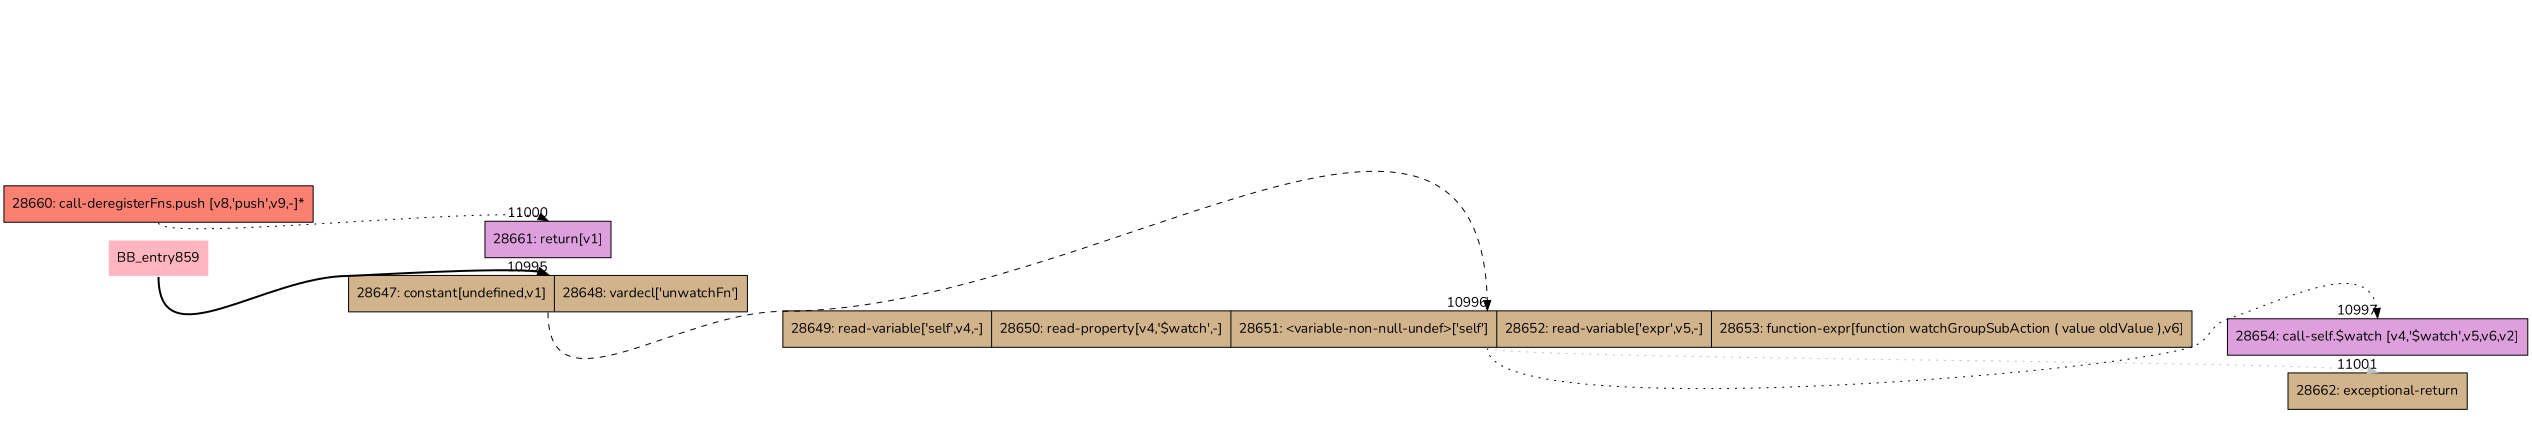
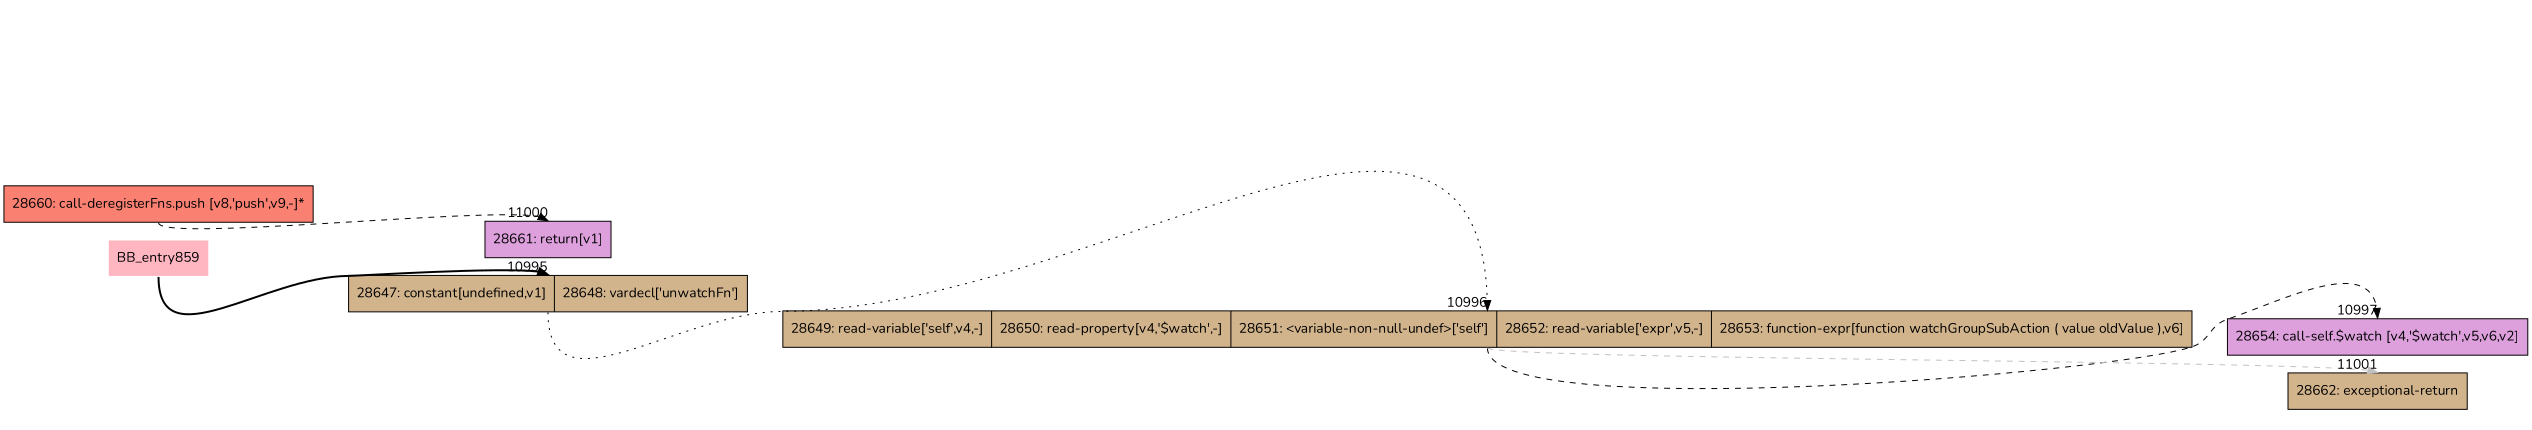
edge "28660: call-deregisterFns.push [v8,'push',v9,-]*" -> "28661: return[v1]": style dotted -> dashed
edge "28647: constant[undefined,v1]" -> "28649: read-variable['self',v4,-]": style dashed -> dotted
edge "28649: read-variable['self',v4,-]" -> "28662: exceptional-return": style dotted -> dashed
edge "28649: read-variable['self',v4,-]" -> "28654: call-self.$watch [v4,'$watch',v5,v6,v2]": style dotted -> dashed
